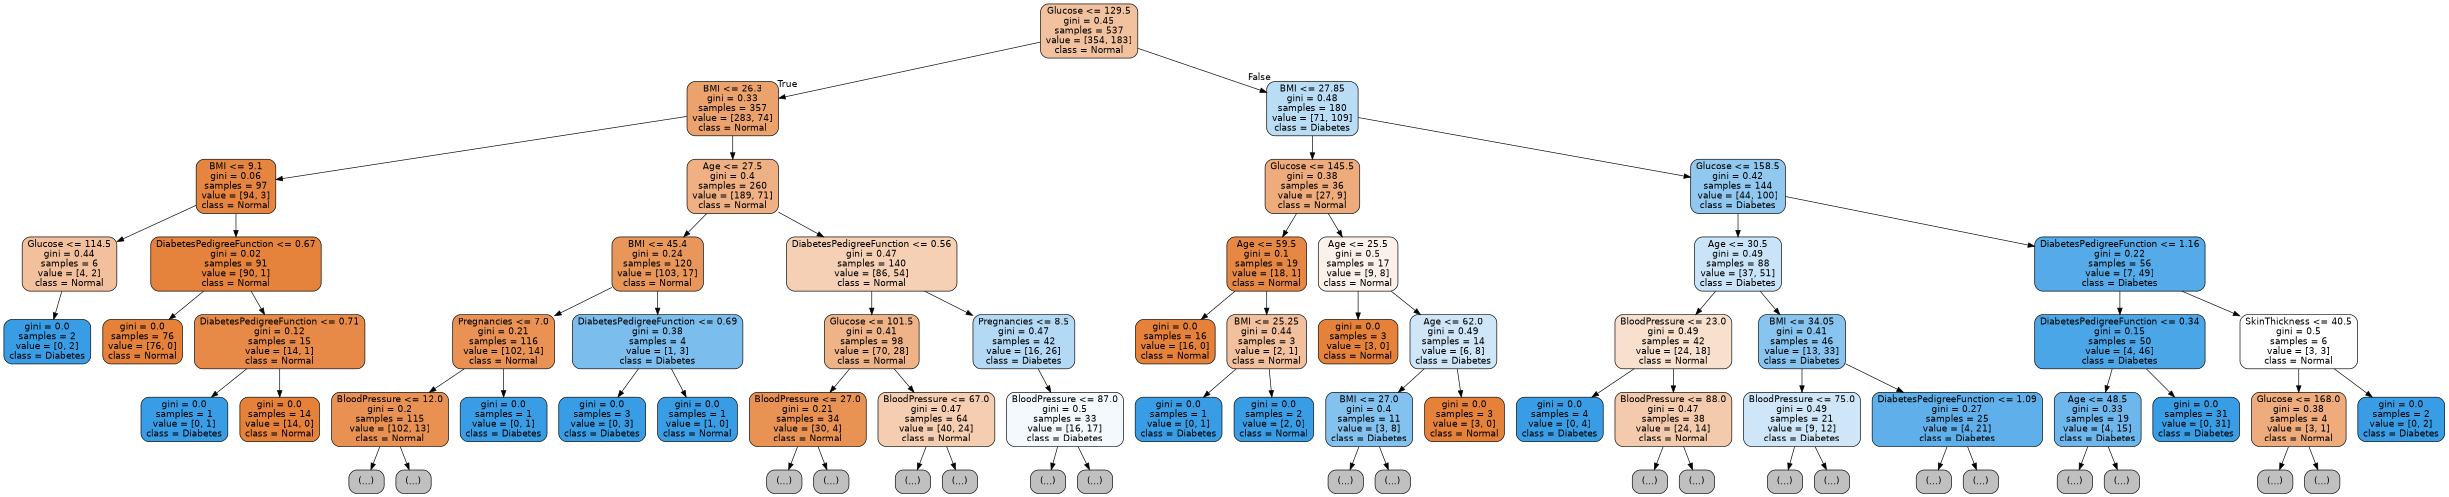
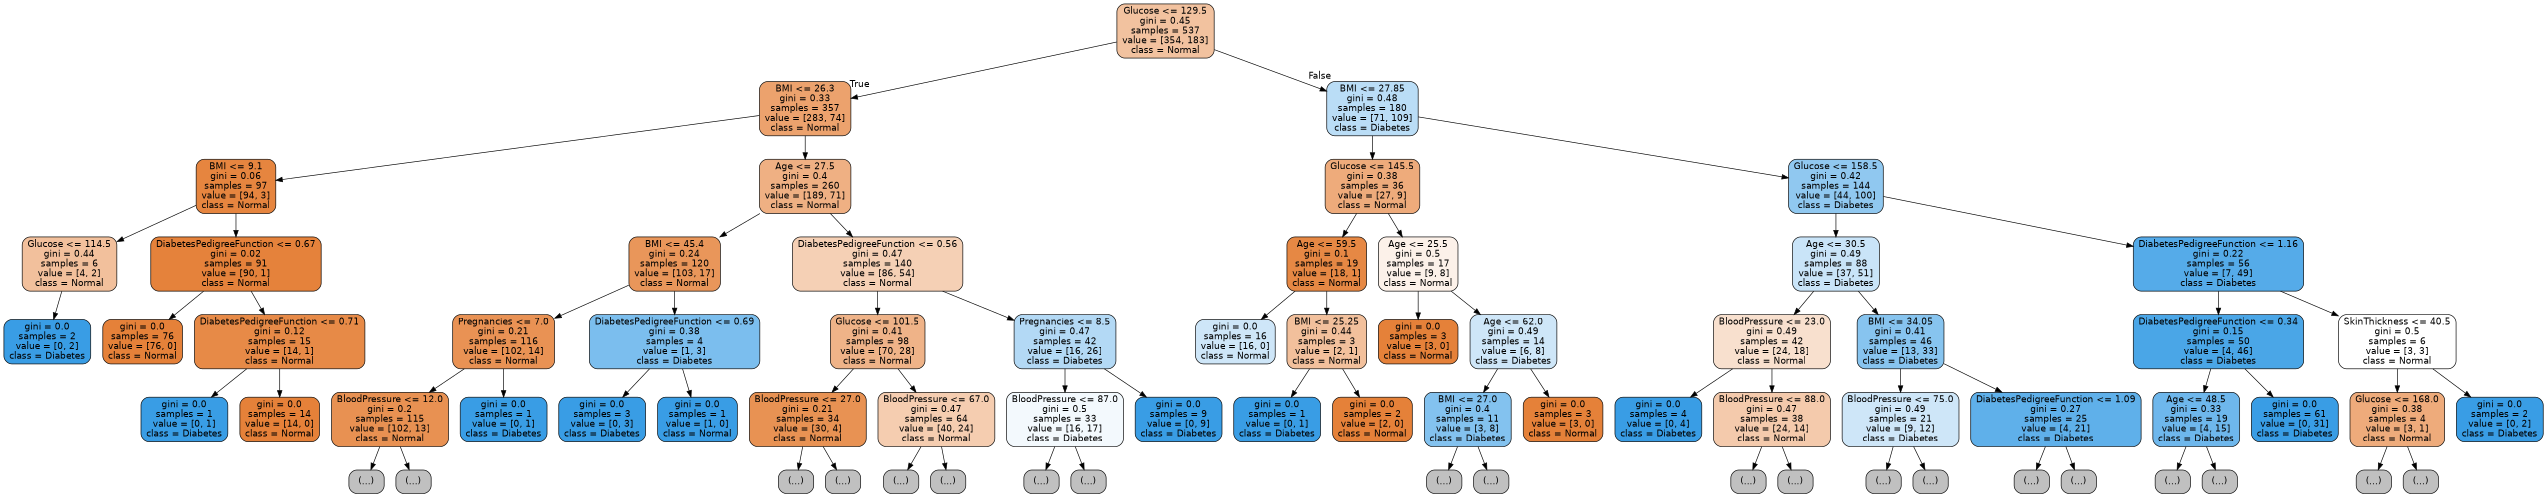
node "gini = 0.0 samples = 16 value = [16, 0] class = Normal": fillcolor #e58139 -> #cee6f8
node "gini = 0.0 samples = 9 value = [0, 9] class = Diabetes": added
node "gini = 0.0 samples = 2 value = [2, 0] class = Normal": fillcolor #399de5 -> #e58139
node "gini = 0.0 samples = 31 value = [0, 31] class = Diabetes": label "gini = 0.0 samples = 31 value = [0, 31] class = Diabetes" -> "gini = 0.0 samples = 61 value = [0, 31] class = Diabetes"
